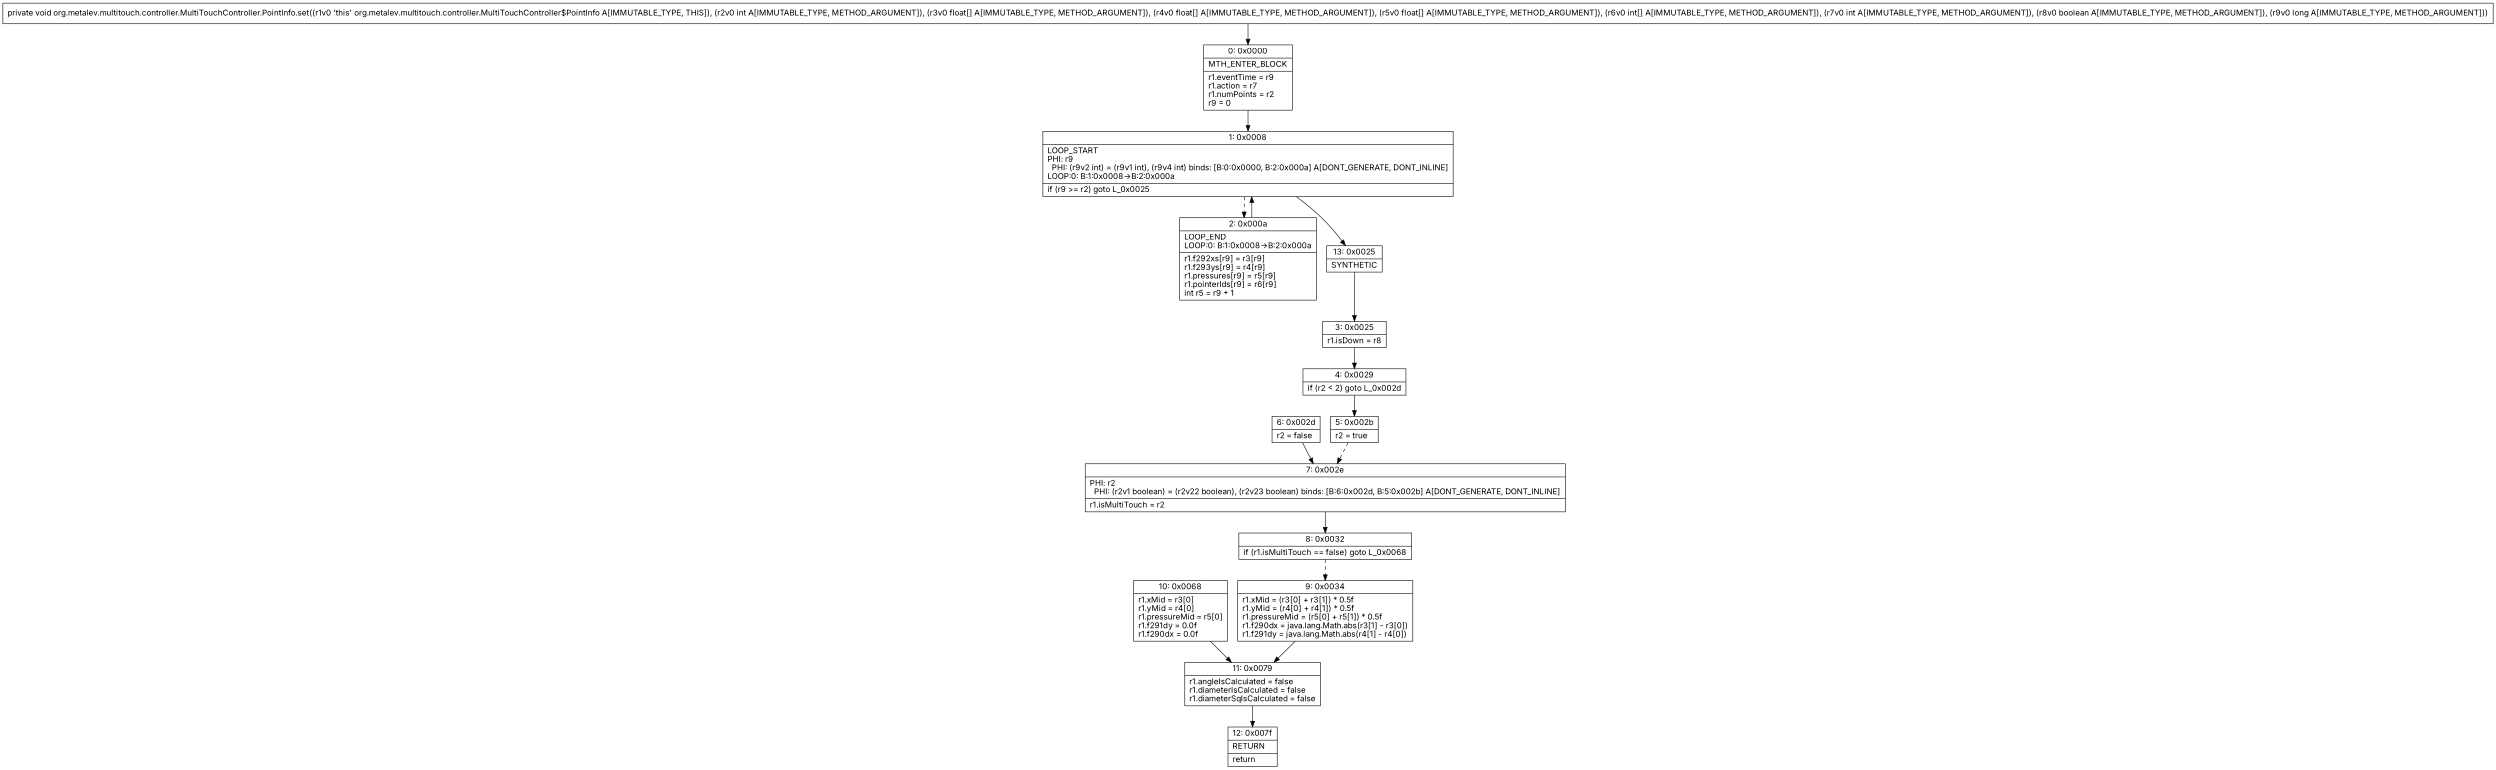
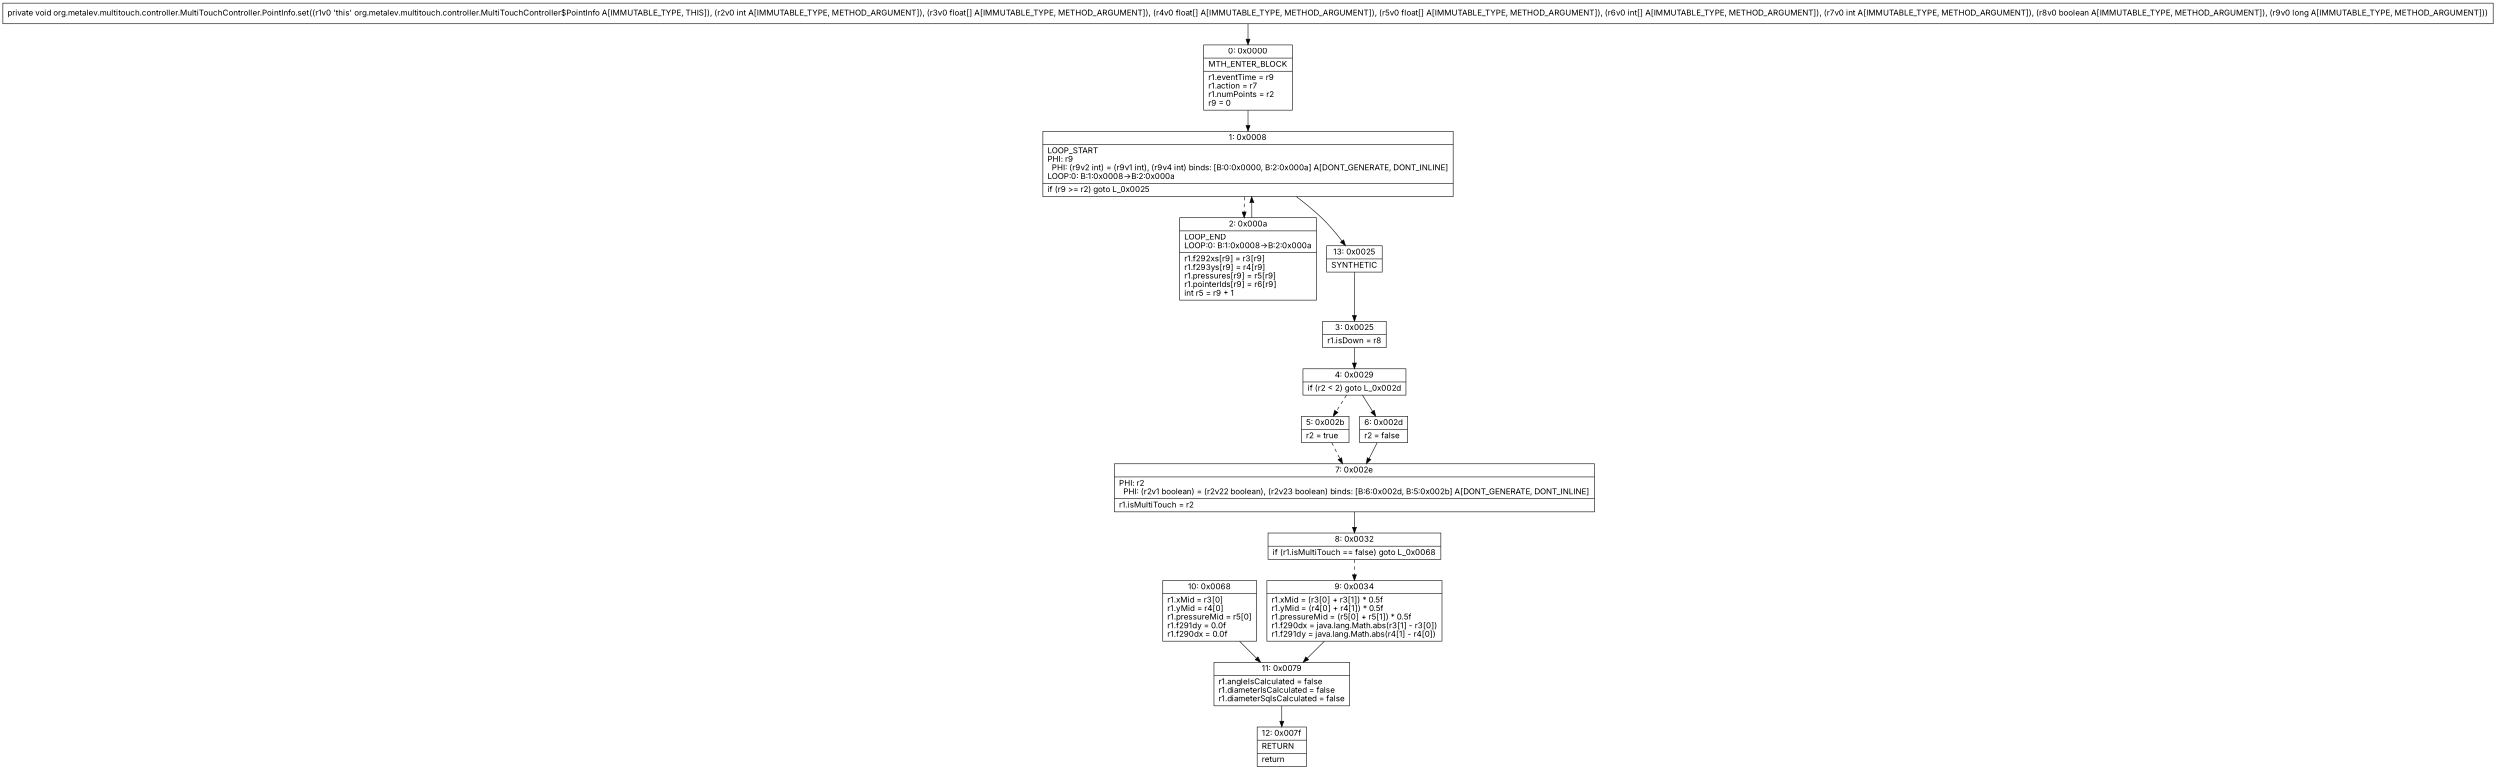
edge "4: 0x0029" -> "5: 0x002b": style solid -> dashed
edge "4: 0x0029" -> "6: 0x002d": added
